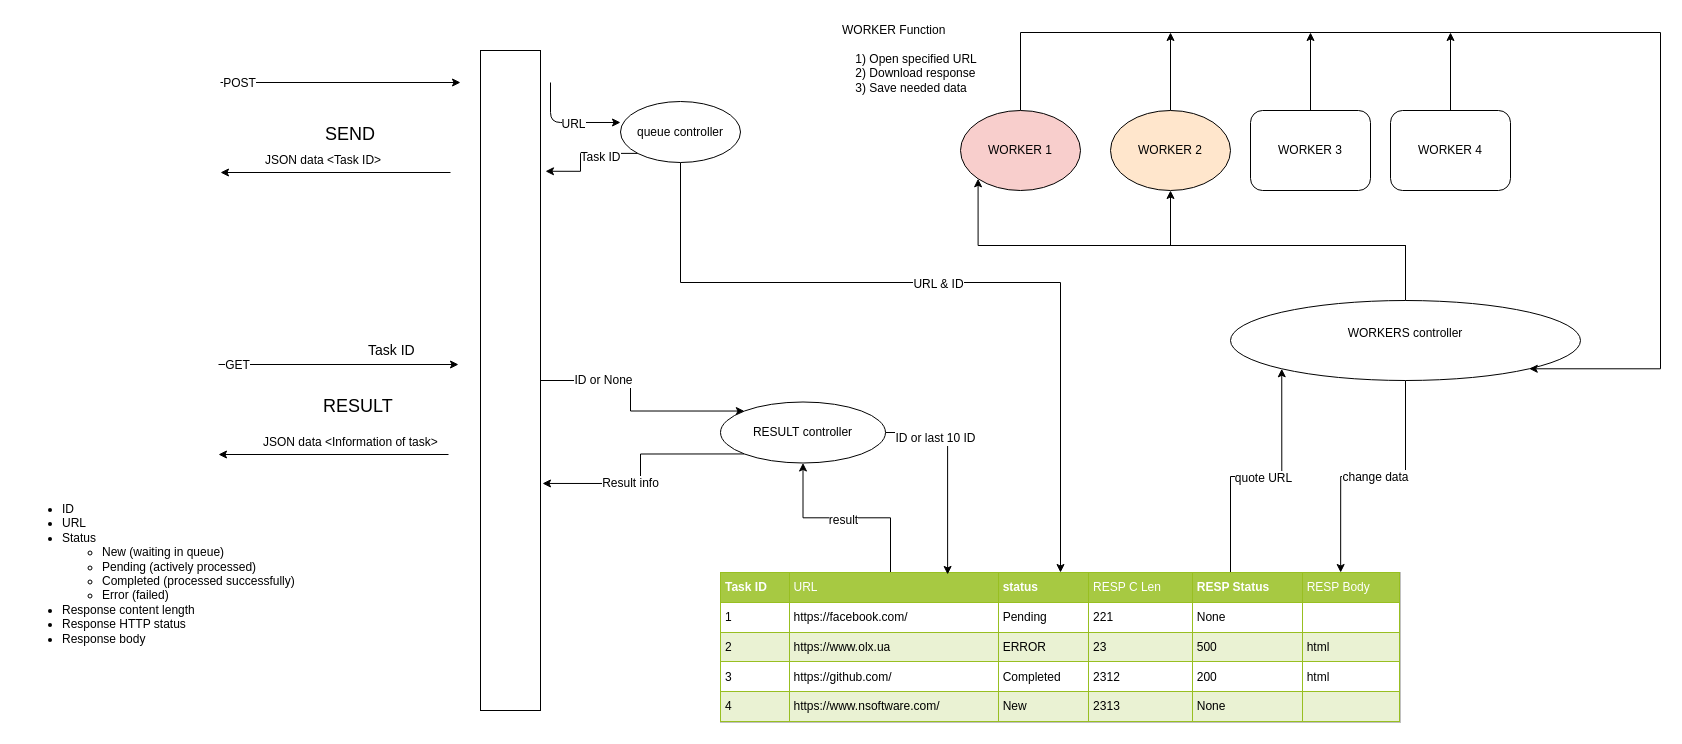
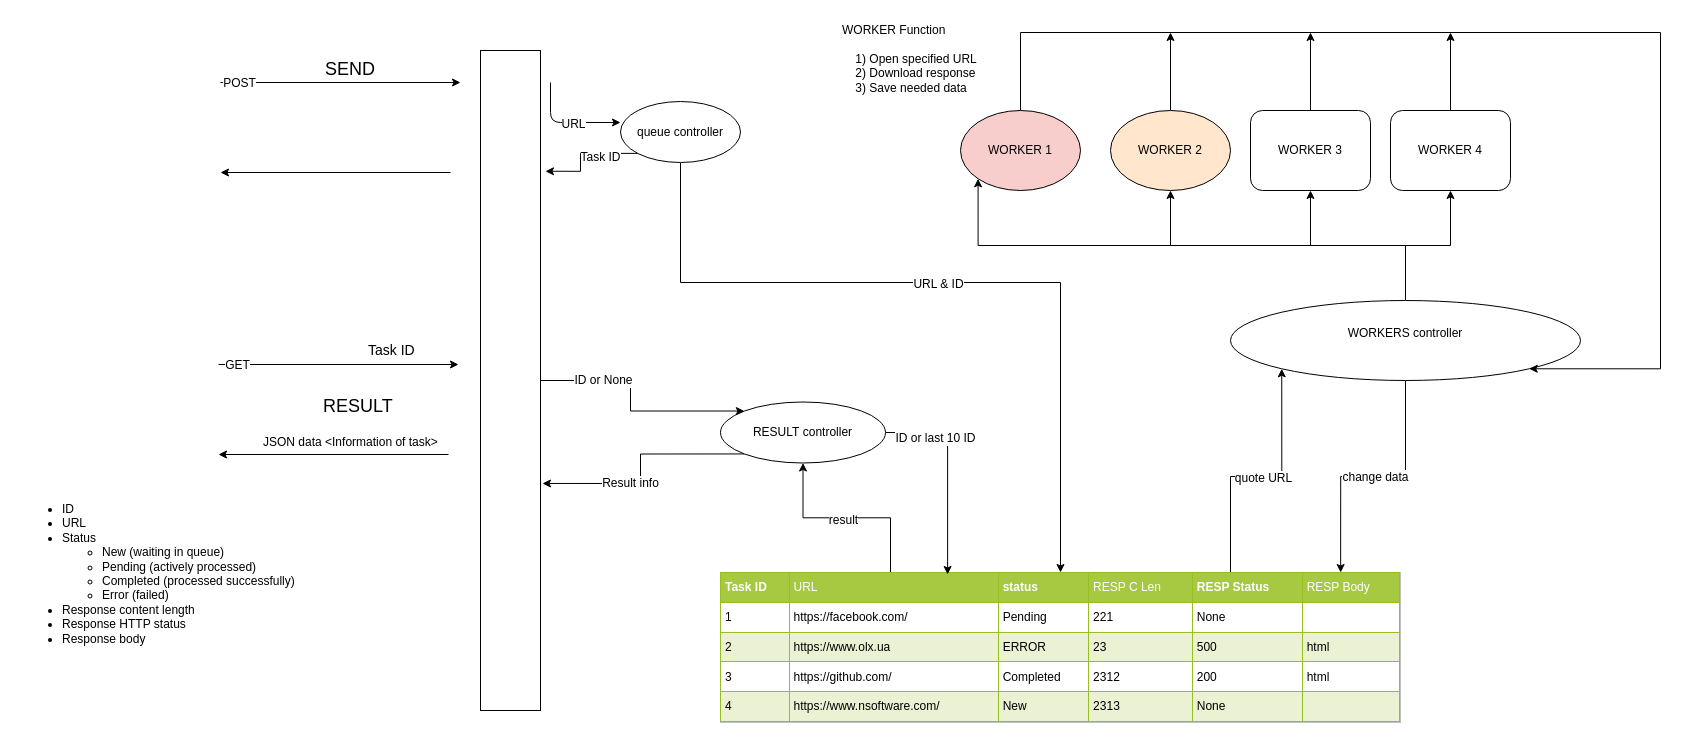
node "SEND": moved (359, 132) -> (359, 67)
node "JSON data <Task ID>": removed
edge "WORKERS controller" -> "WORKER 3": added
edge "WORKERS controller" -> "WORKER 4": added
